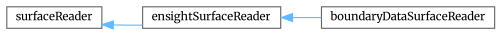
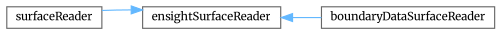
edge "ensightSurfaceReader" -> "surfaceReader": reversed
